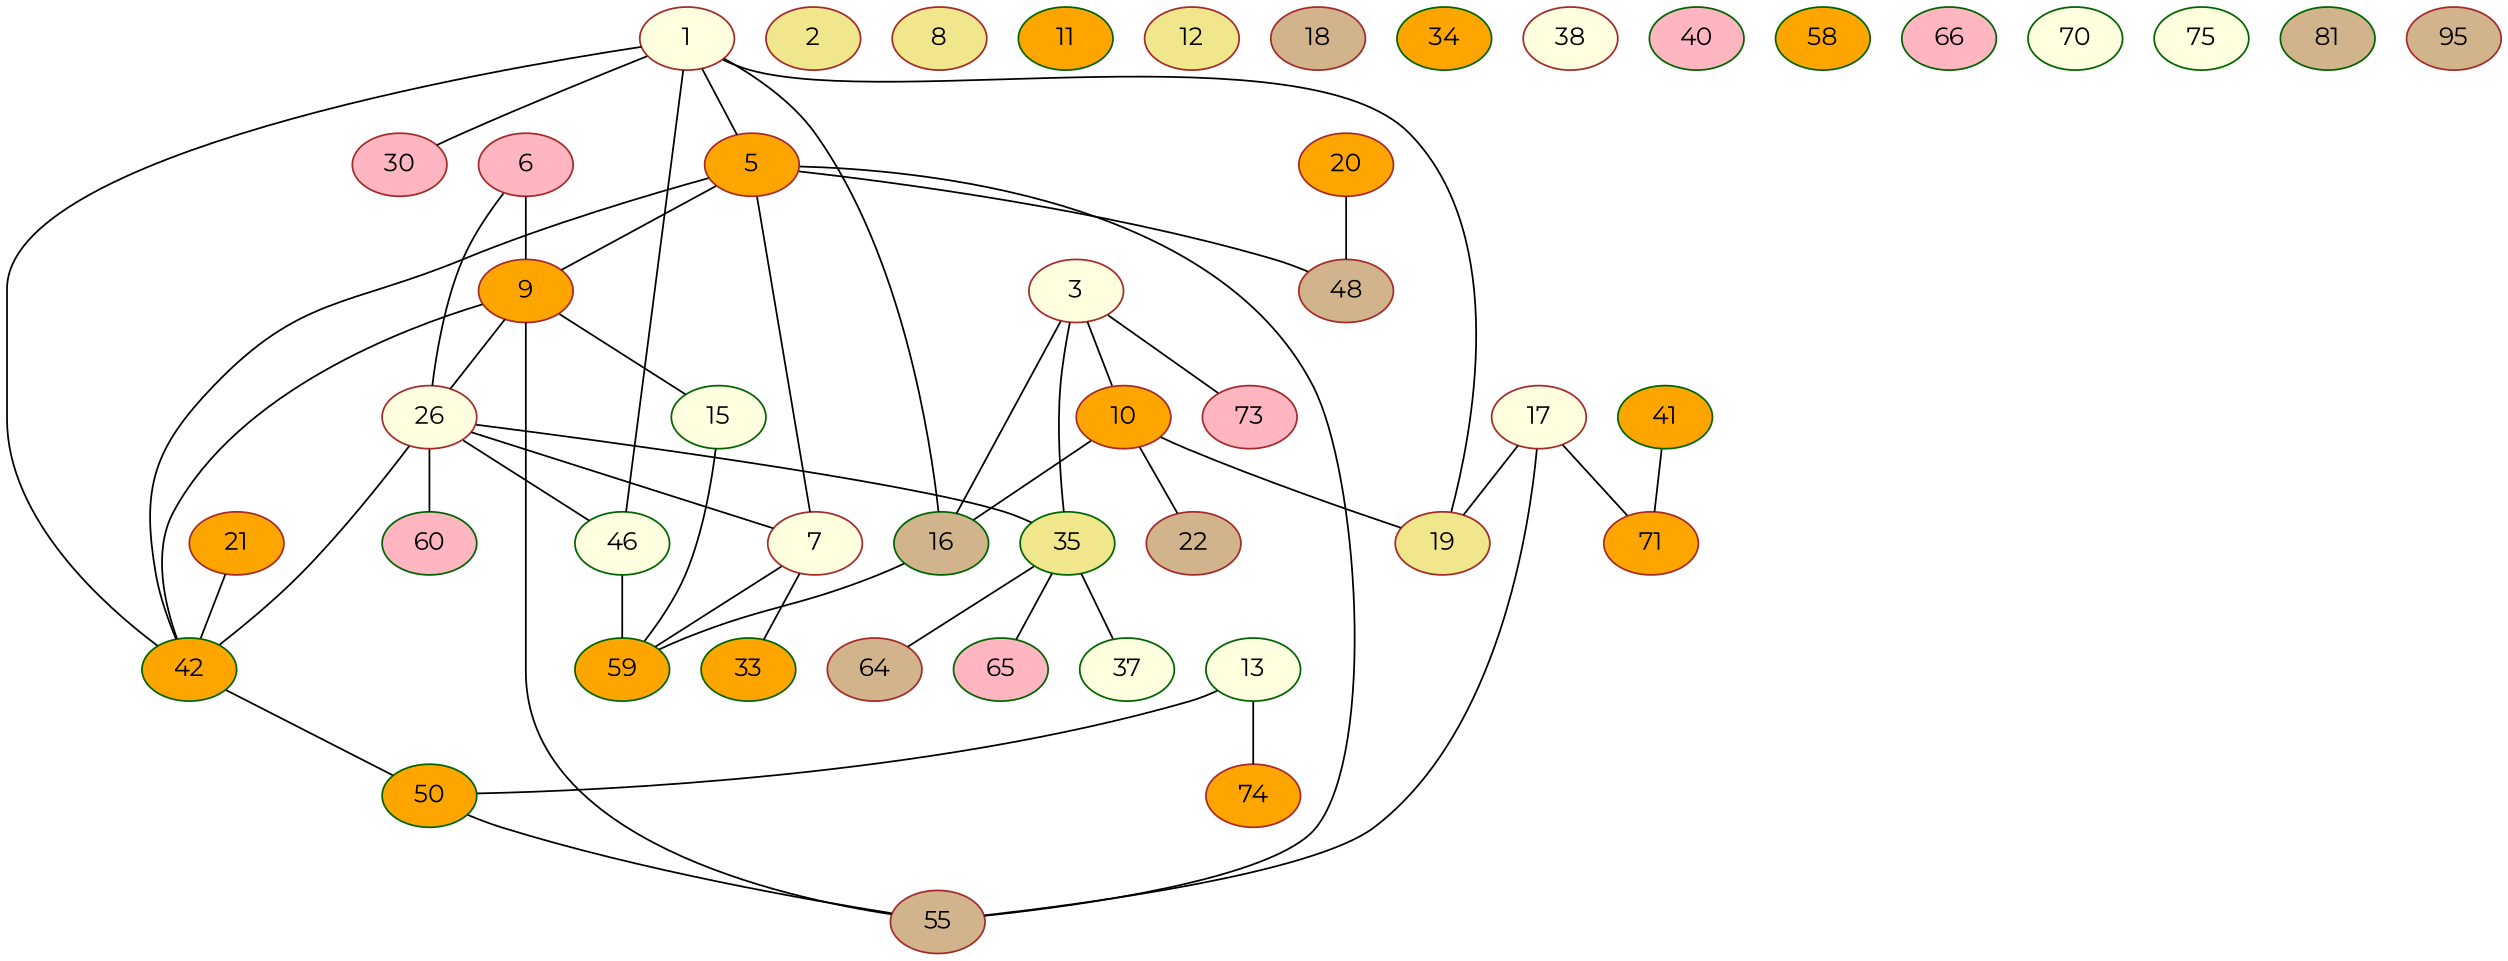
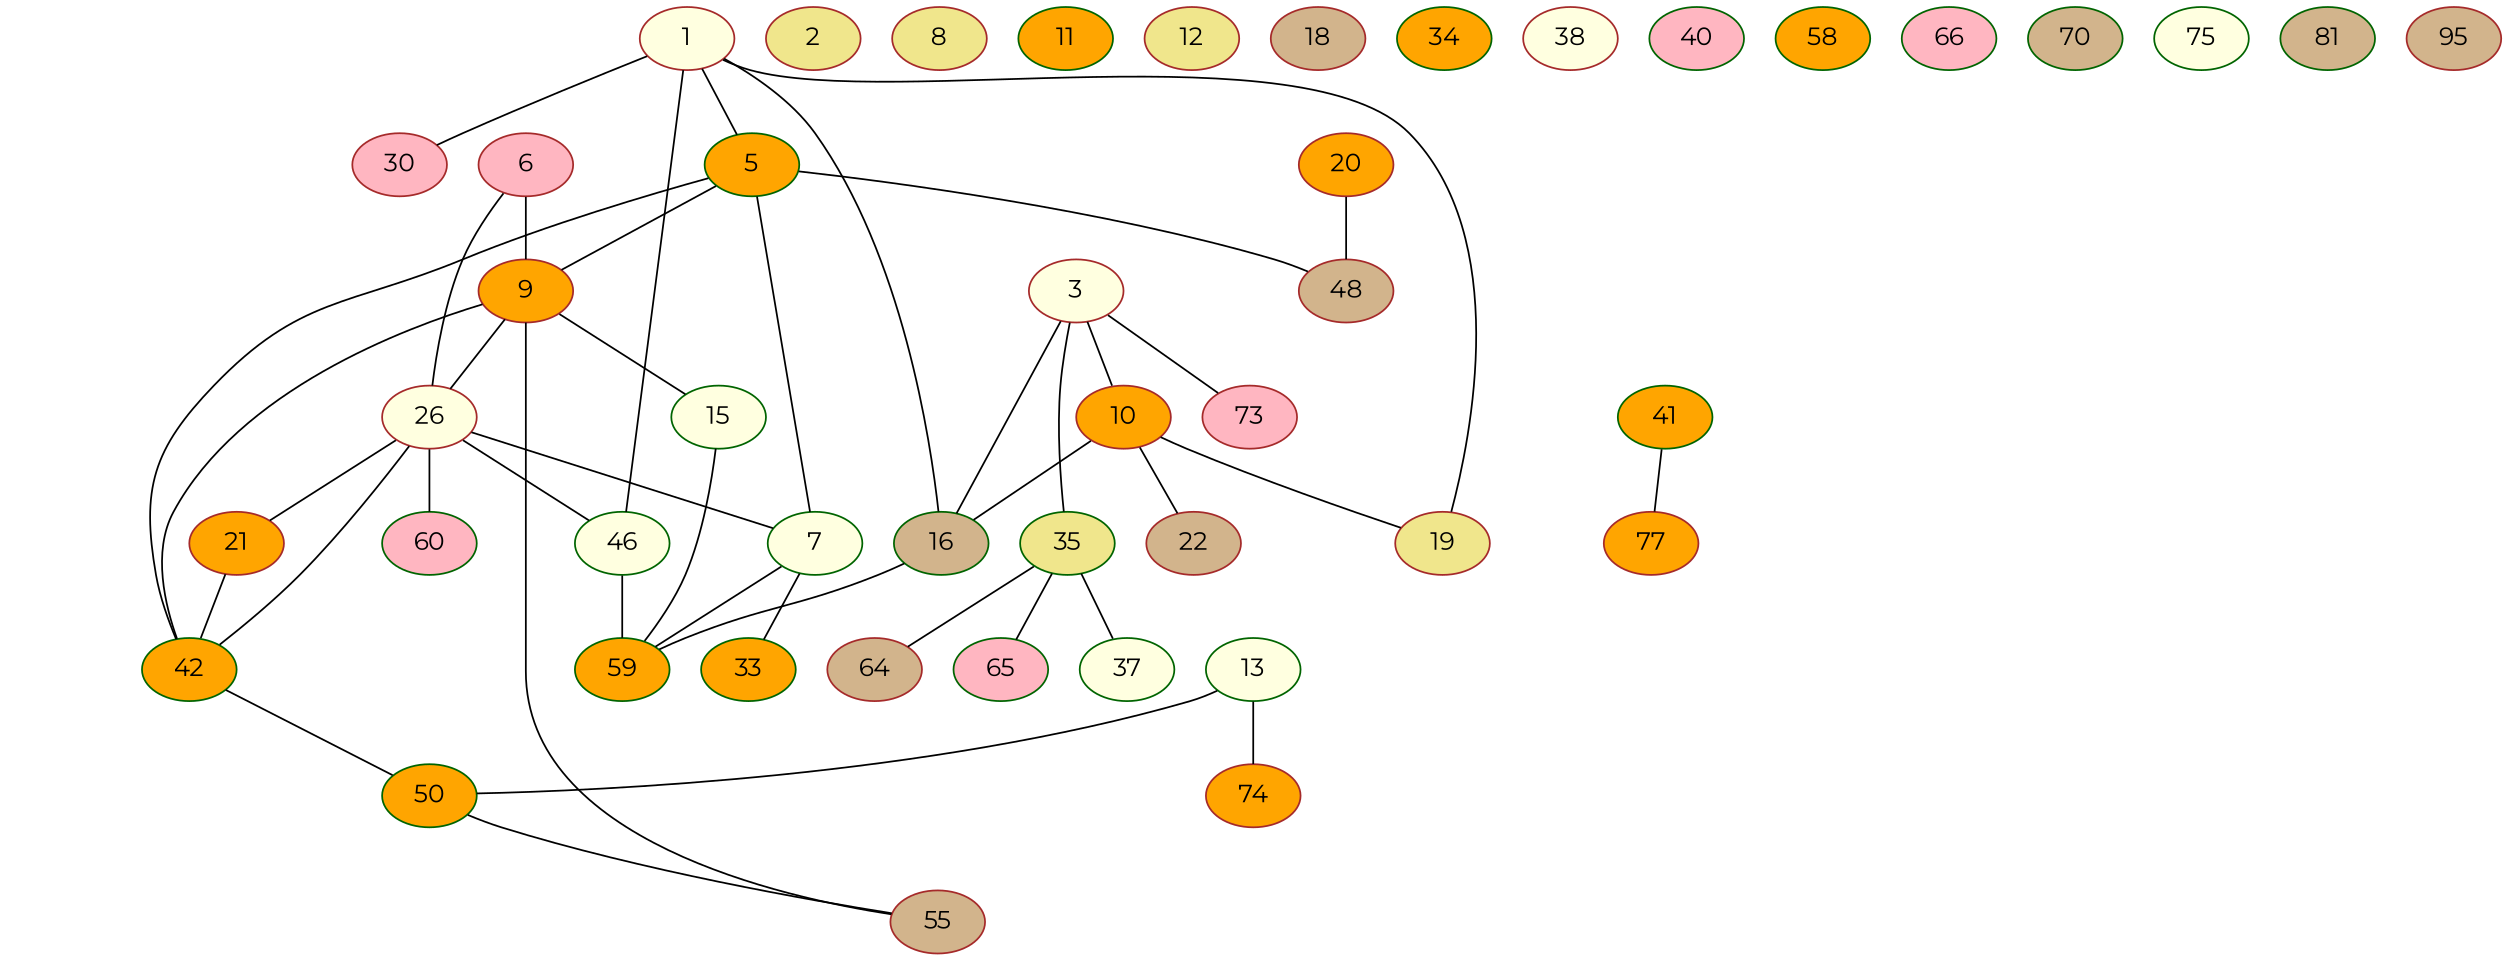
node "70": fillcolor lightyellow -> tan
node "5": color brown -> darkgreen
edge "1" -- "42": removed
node "17": removed
edge "26" -- "35": now "26" -- "21"
edge "5" -- "55": removed
node "7": color brown -> darkgreen
node "71": label "71" -> "77"
